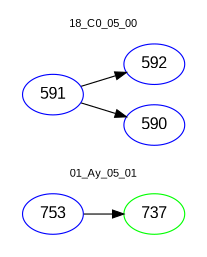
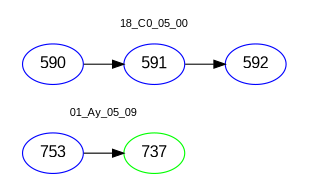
edge "591" -> "590": reversed
cluster "01_Ay_05_01": label "01_Ay_05_01" -> "01_Ay_05_09"
